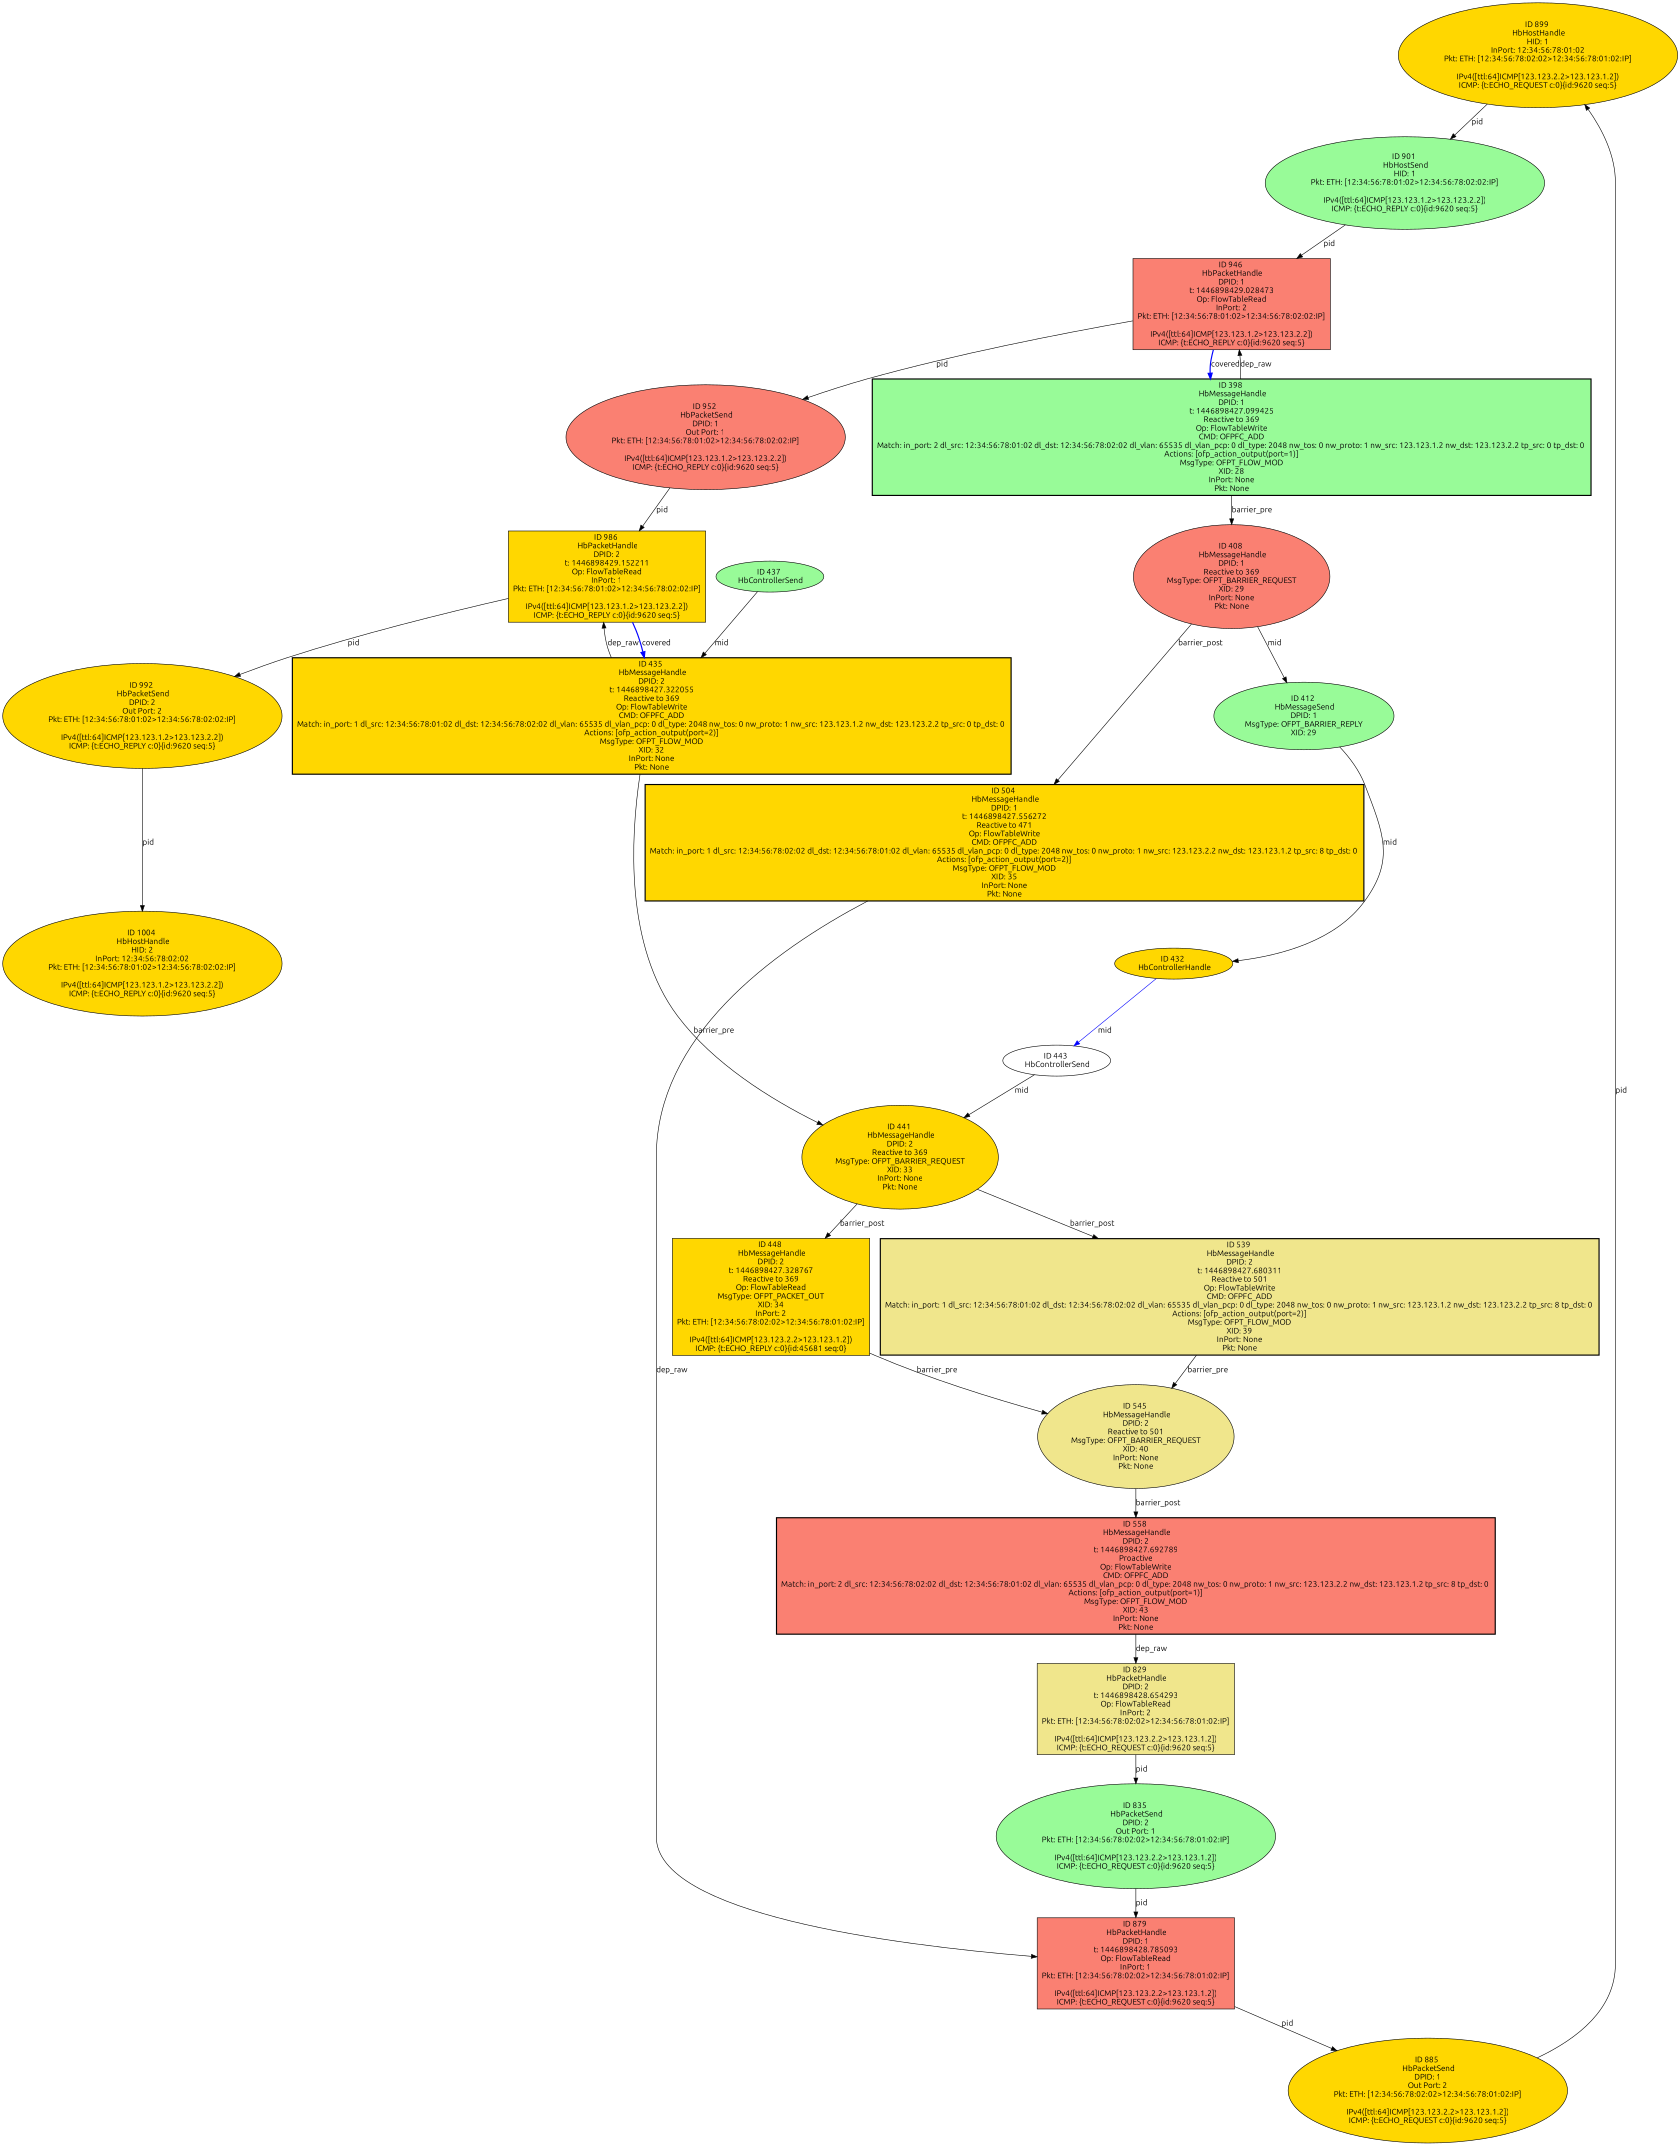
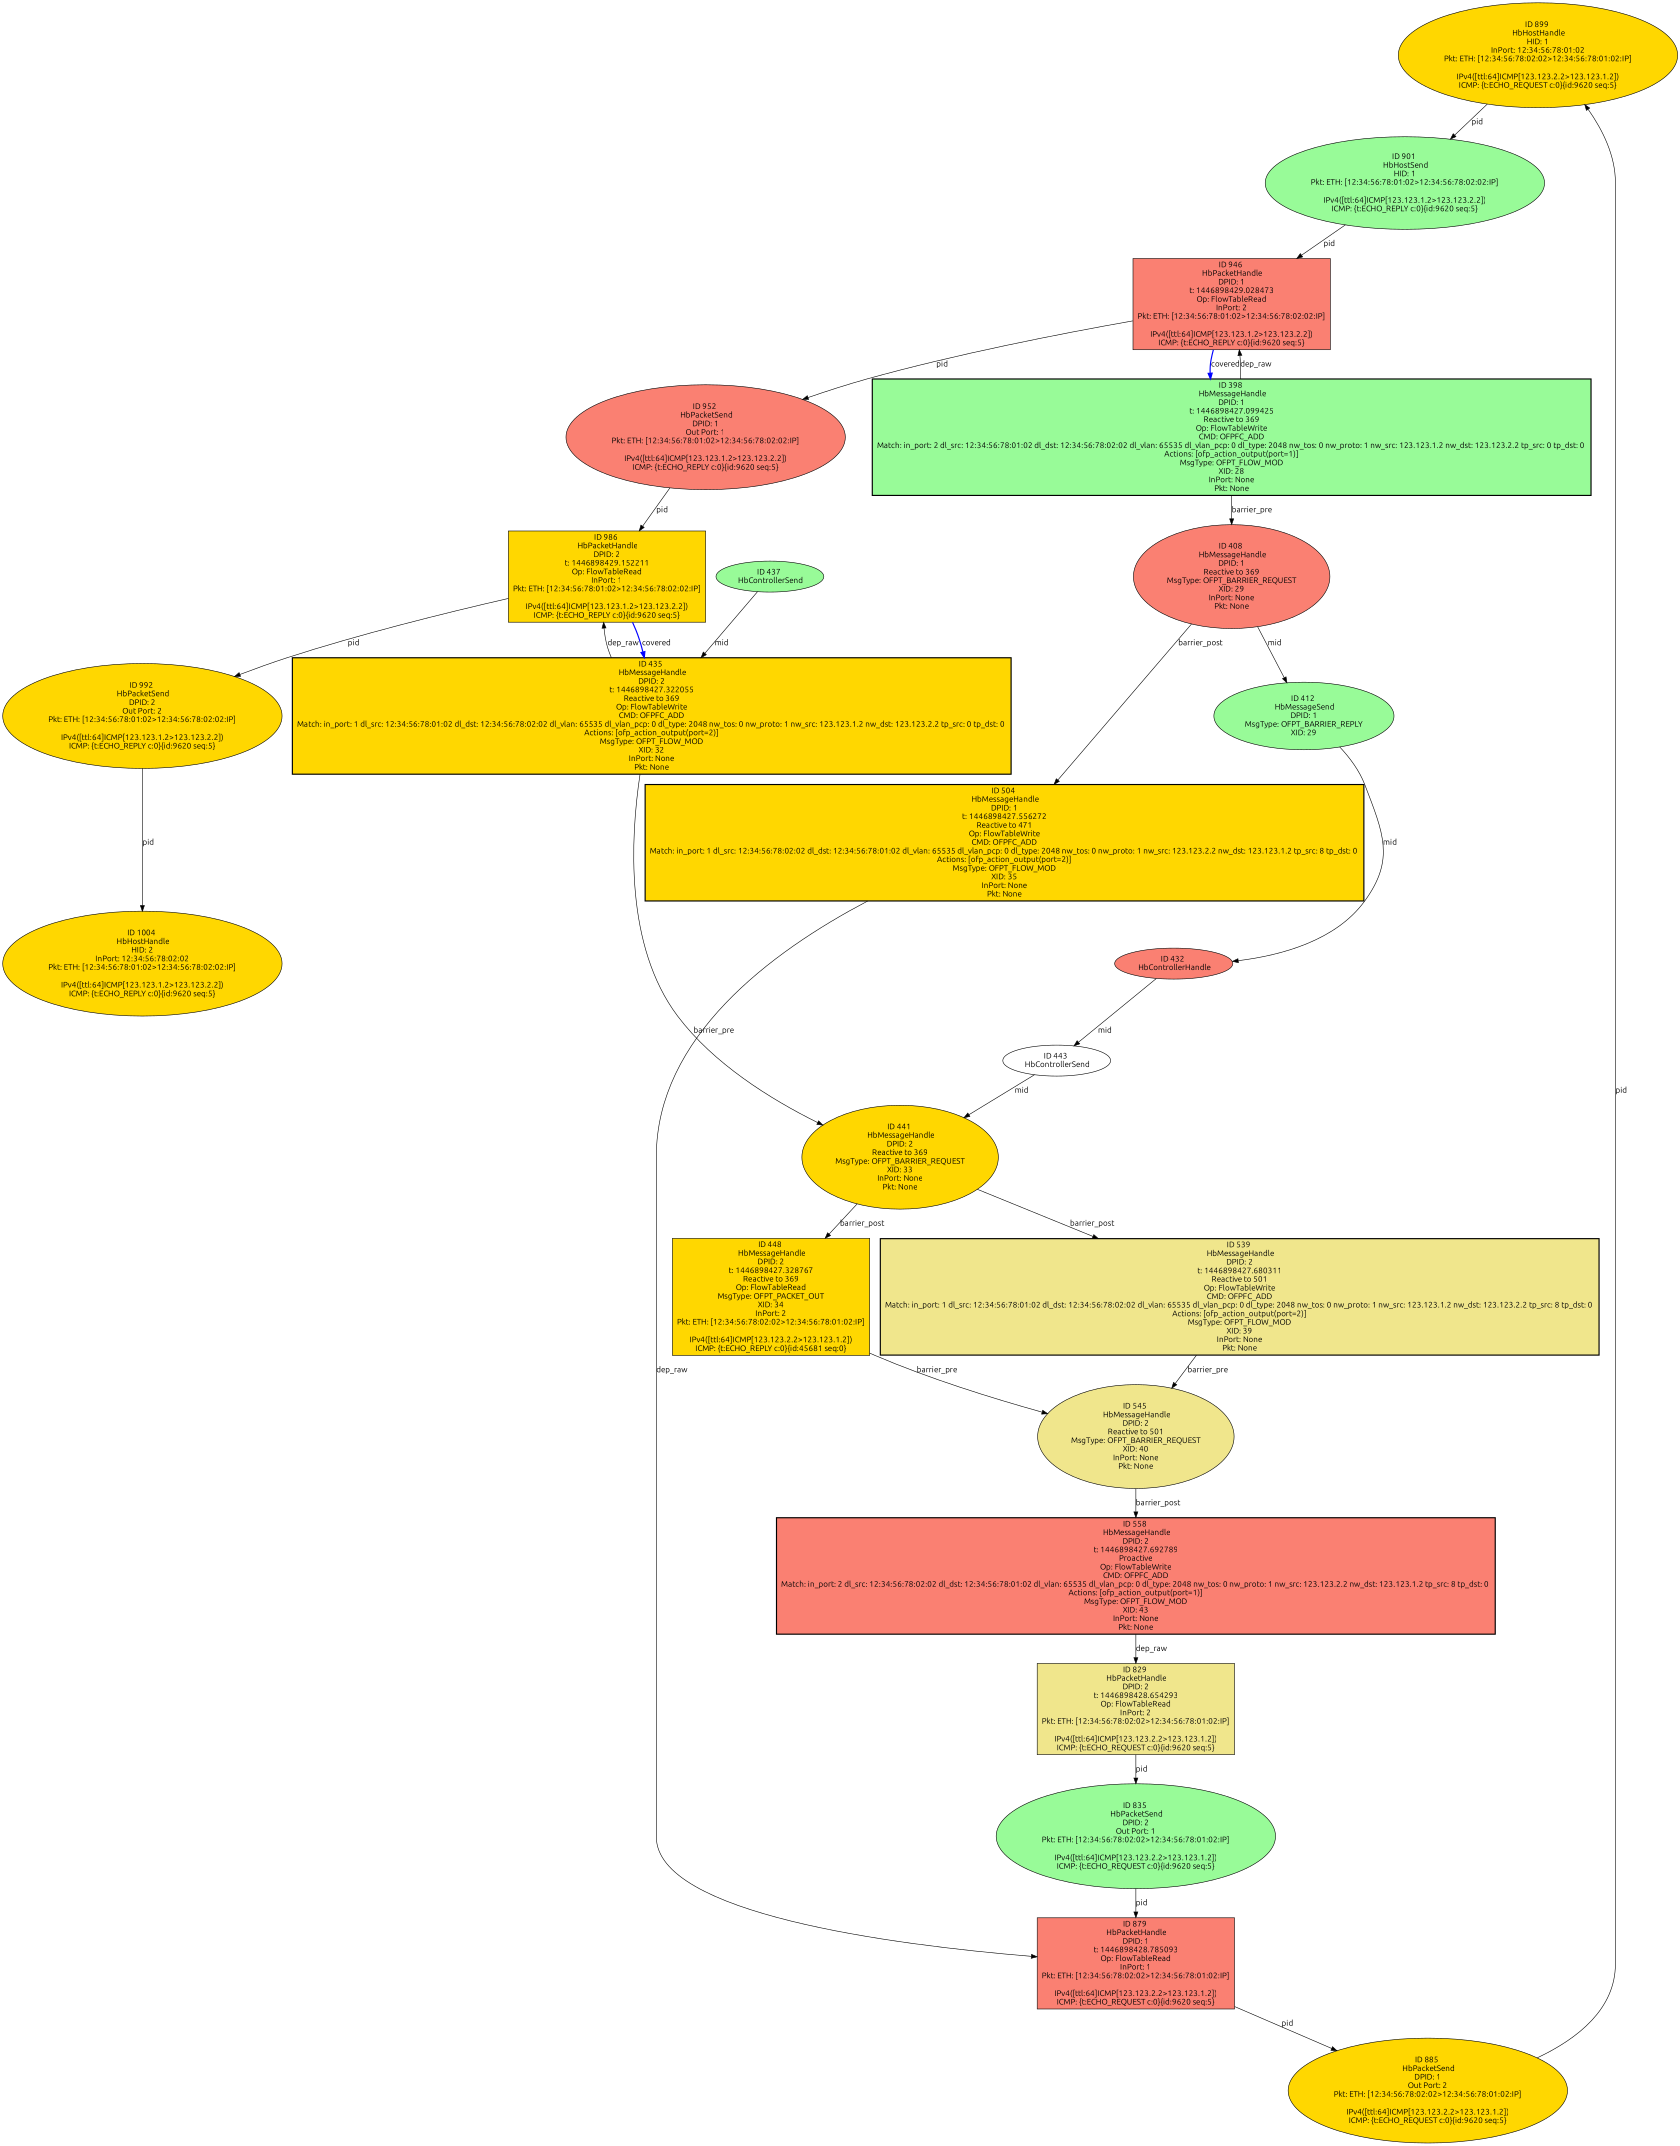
node "ID 432 HbControllerHandle": fillcolor gold -> salmon
edge "ID 432 HbControllerHandle" -> "ID 443 HbControllerSend": color blue -> black
